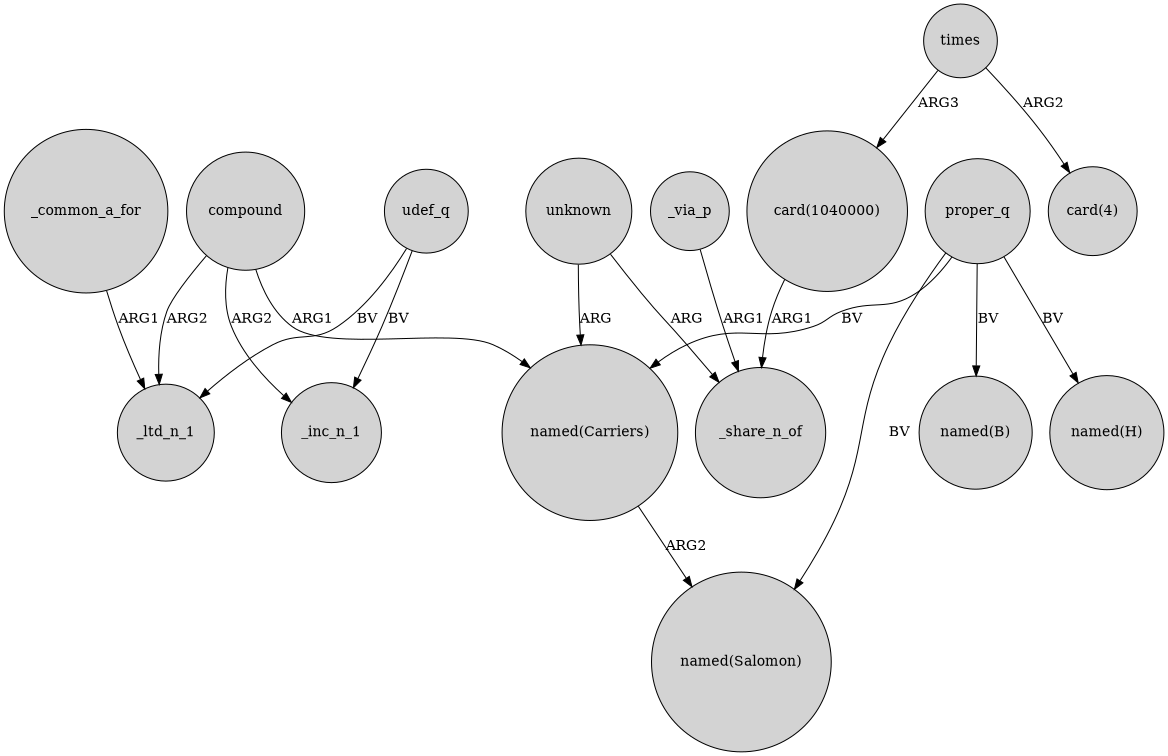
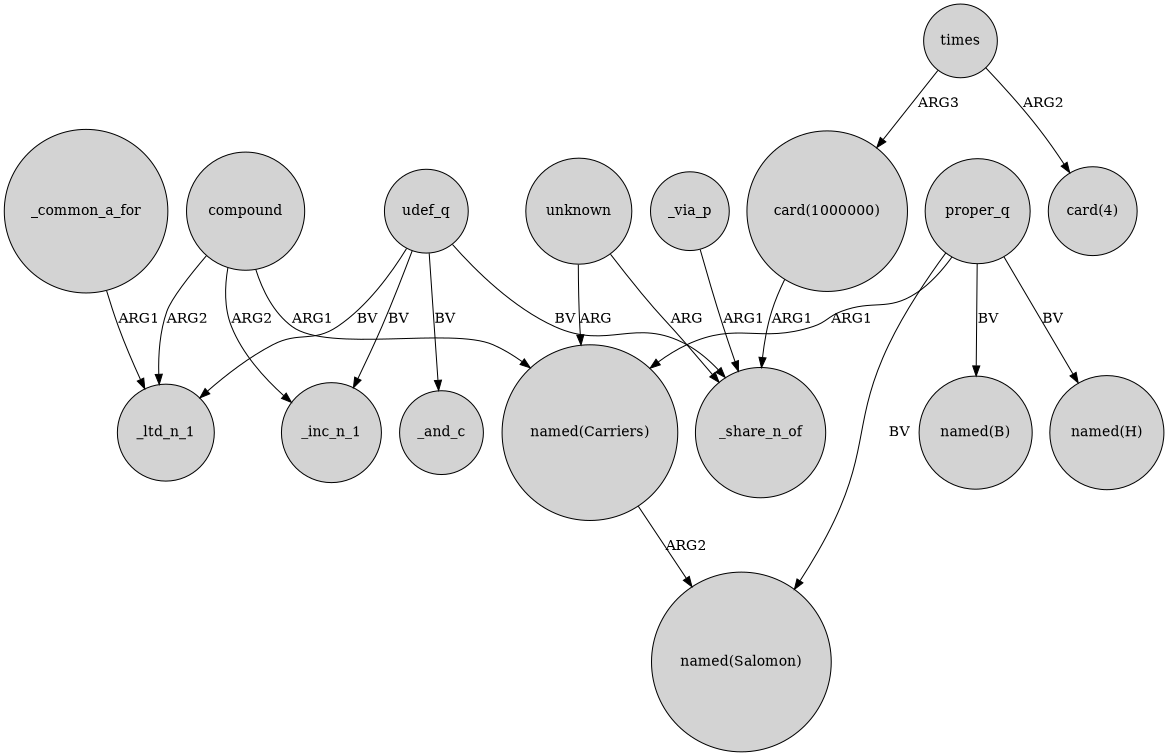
node "card(1040000)": label "card(1040000)" -> "card(1000000)"
edge "proper_q" -> "named(Carriers)": label "BV" -> "ARG1"
edge "udef_q" -> "_share_n_of": added, label "BV"
node "_and_c": added
